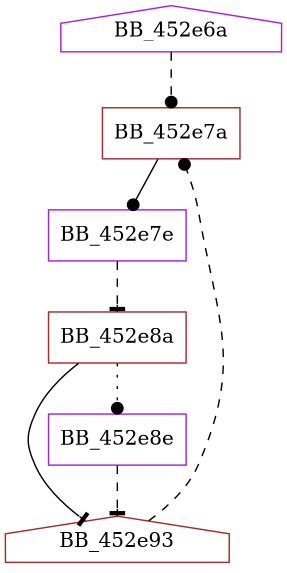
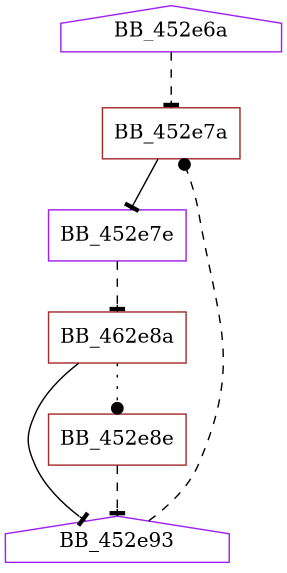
edge "BB_452e6a" -> "BB_452e7a": arrowhead dot -> tee
edge "BB_452e7a" -> "BB_452e7e": arrowhead dot -> tee
node "BB_452e8a": label "BB_452e8a" -> "BB_462e8a"
node "BB_452e8e": color purple -> brown
node "BB_452e93": color brown -> purple
